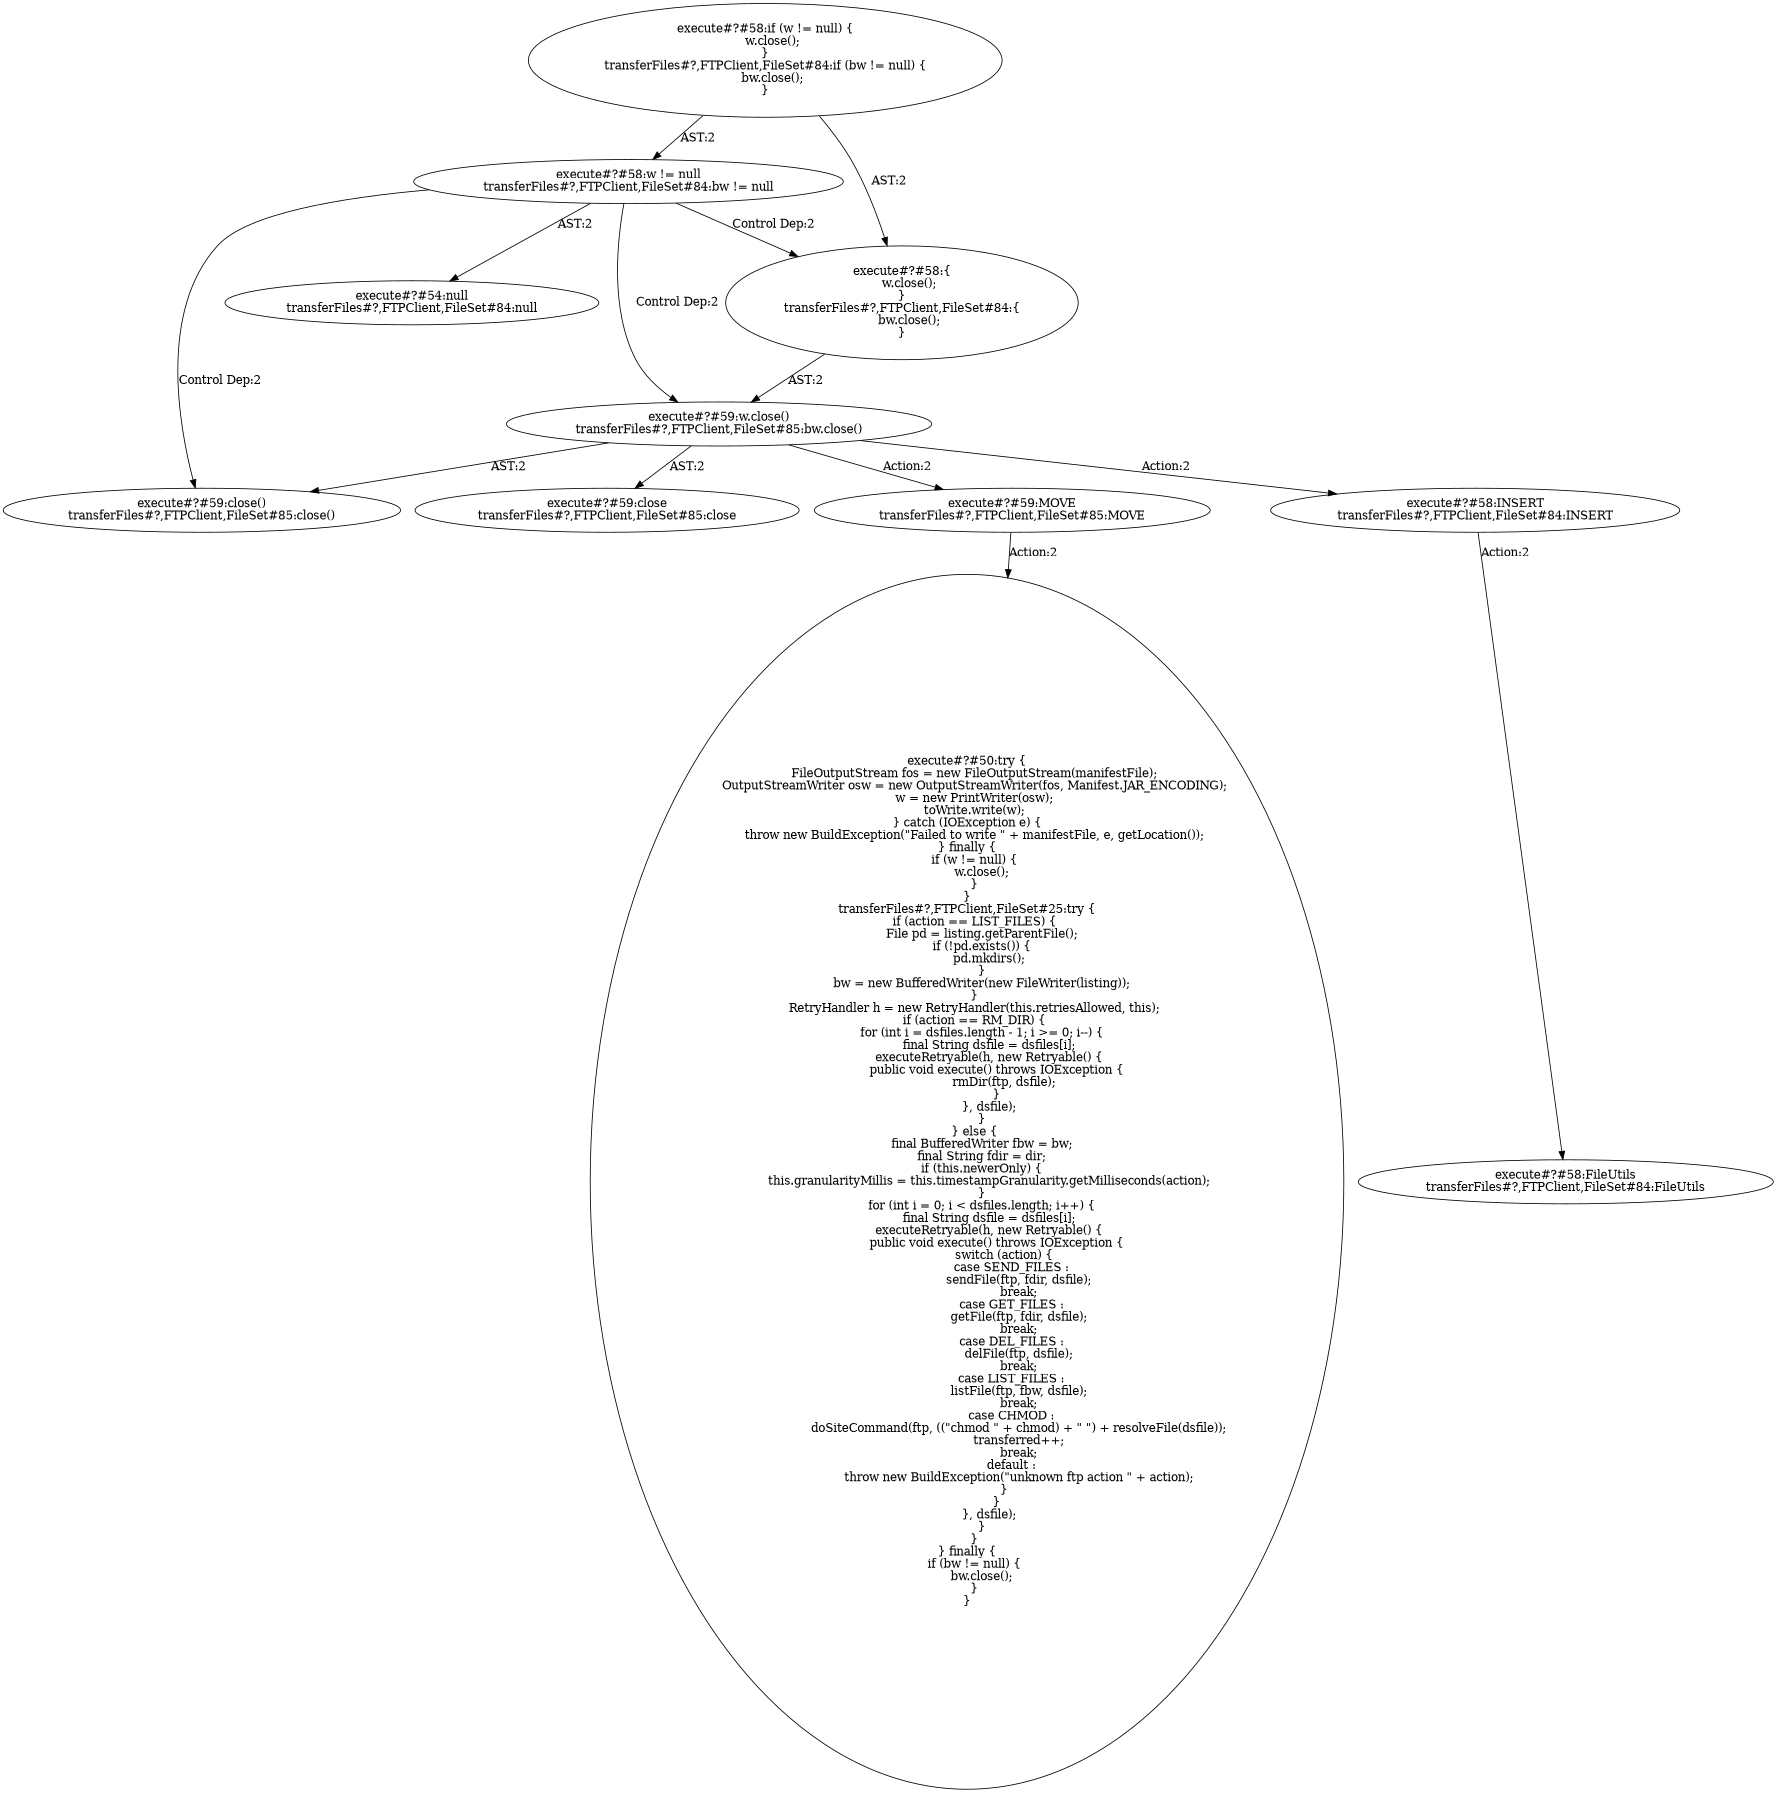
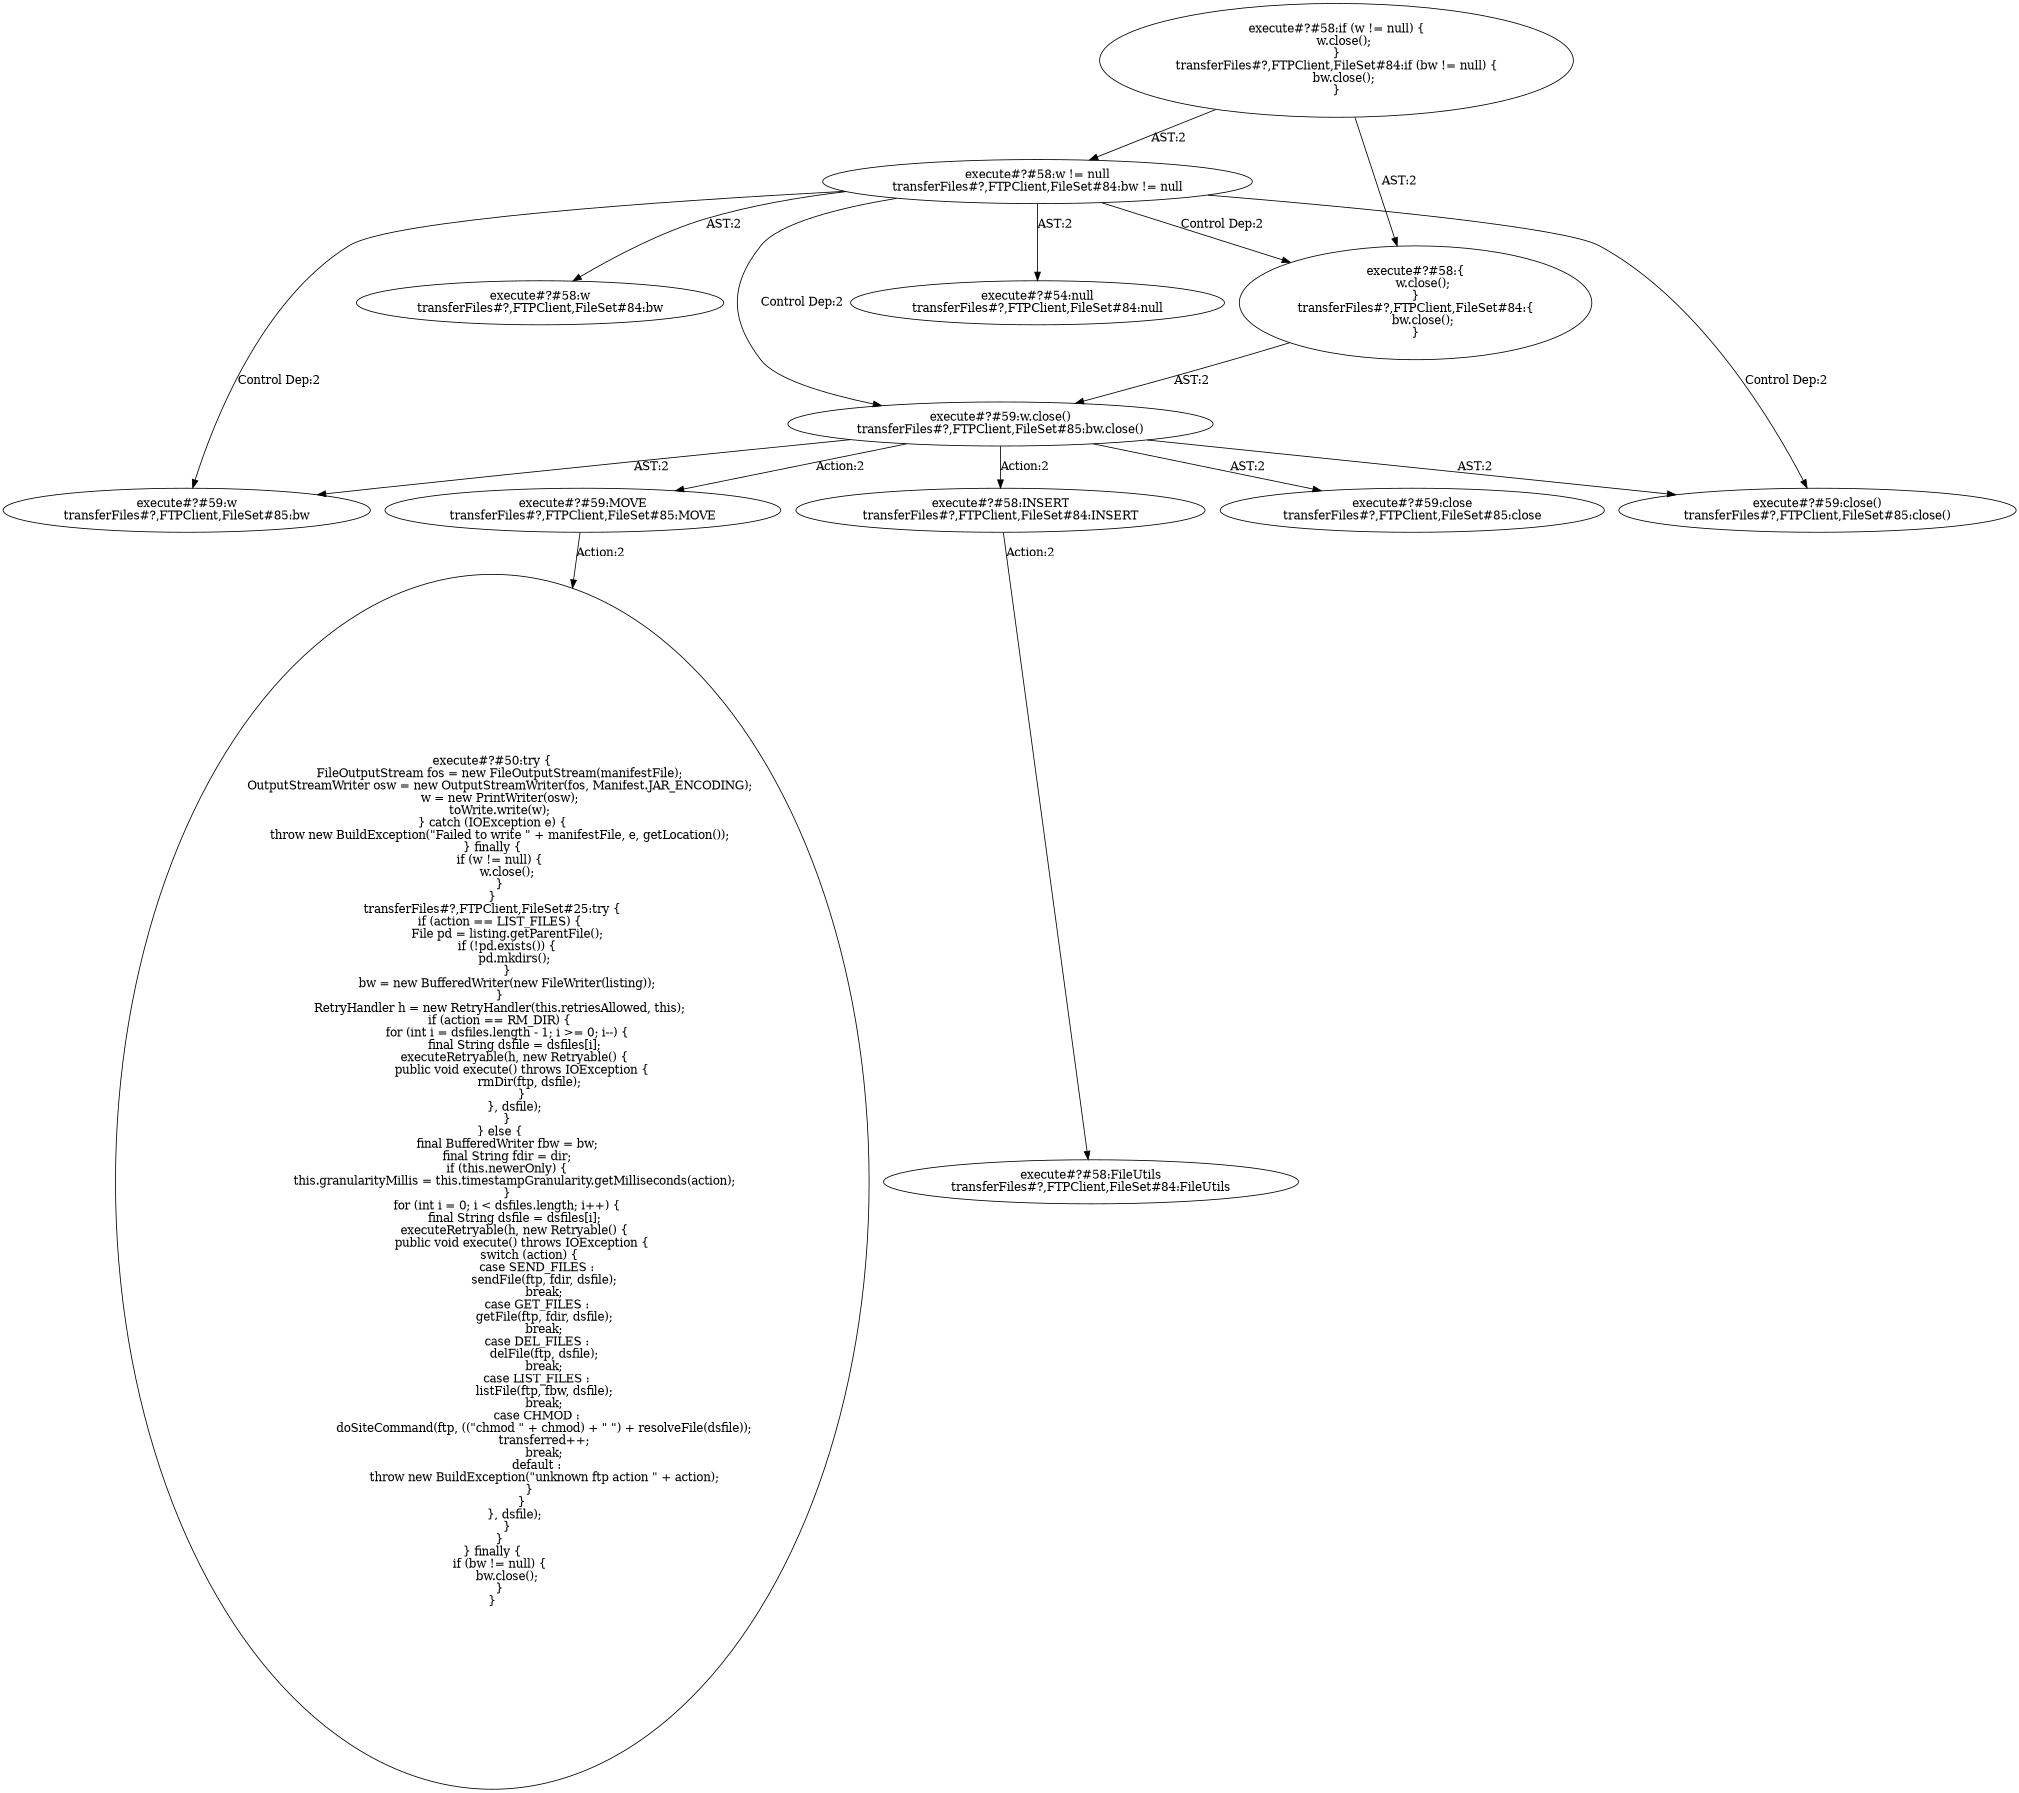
node "execute#?#58:w transferFiles#?,FTPClient,FileSet#84:bw": added
node "execute#?#59:w transferFiles#?,FTPClient,FileSet#85:bw": added
